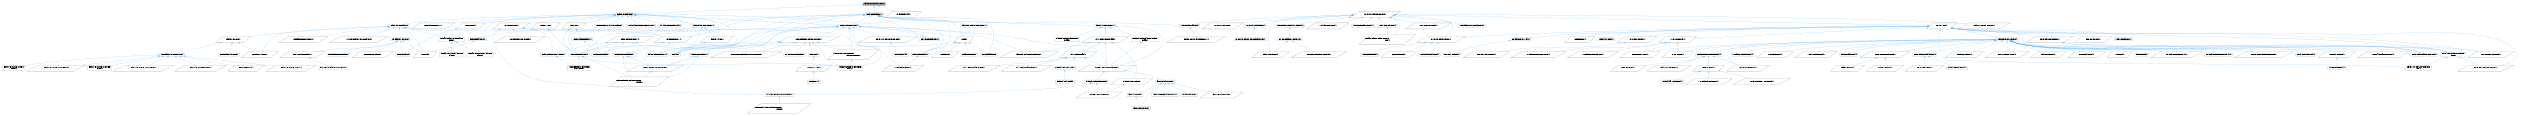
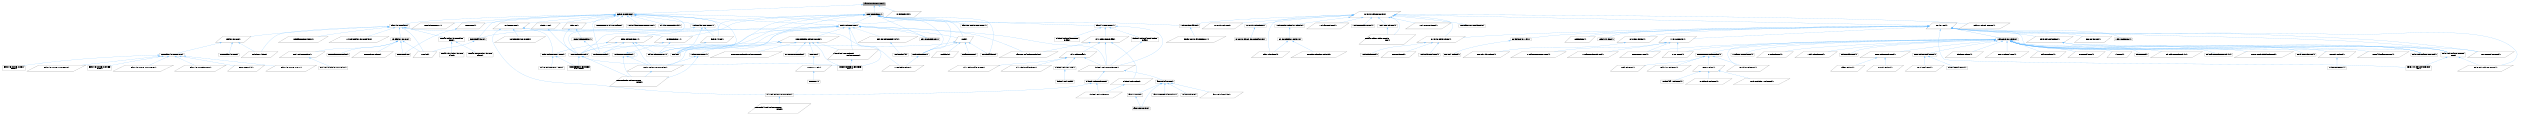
node "BakeMultiMeshAttributeMaps.h": label "BakeMultiMeshAttributeMaps.h" -> "DerivedMeshDataTaskUtils.h"
node "SplineMeshSceneProxyDesc.h": added
